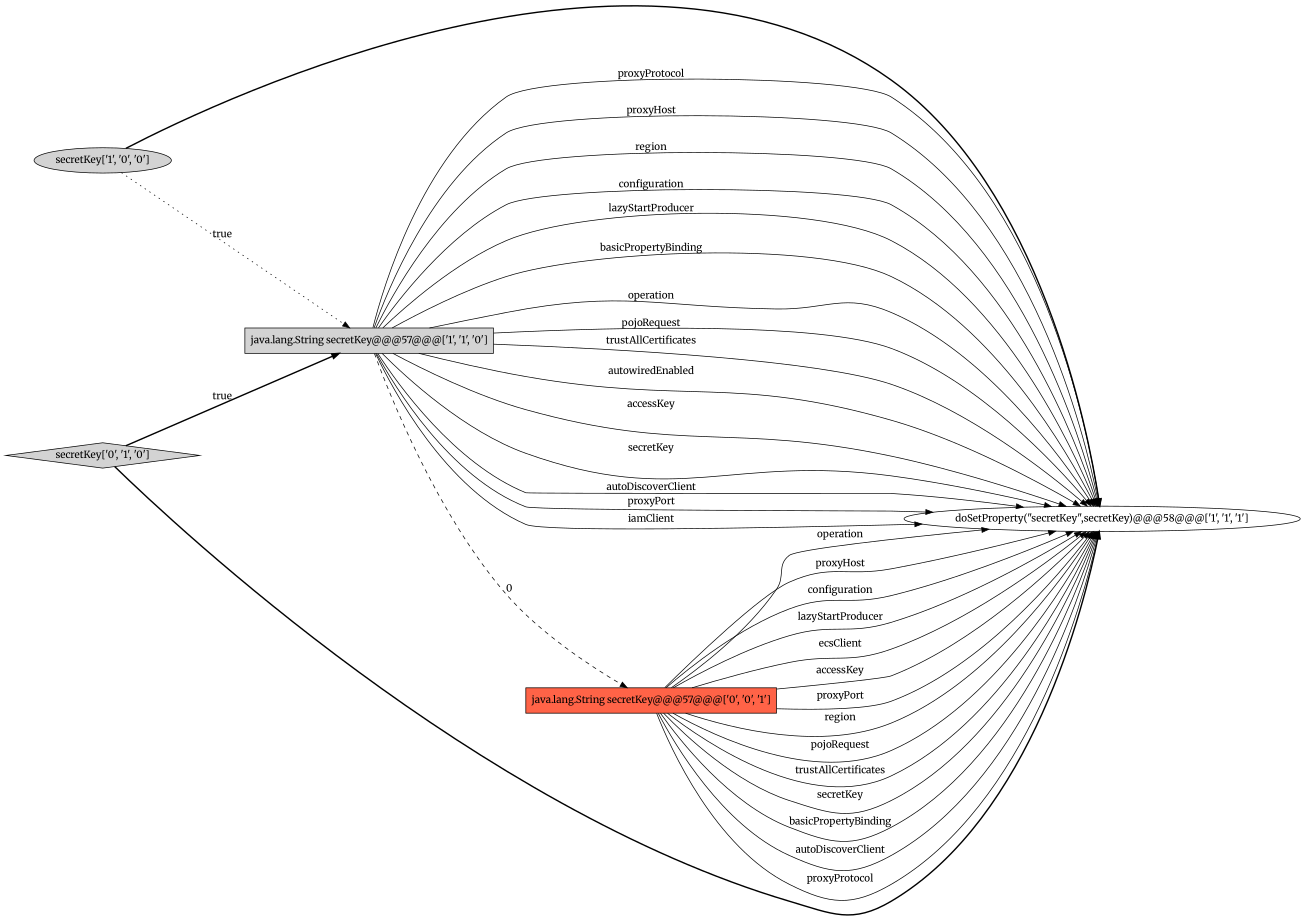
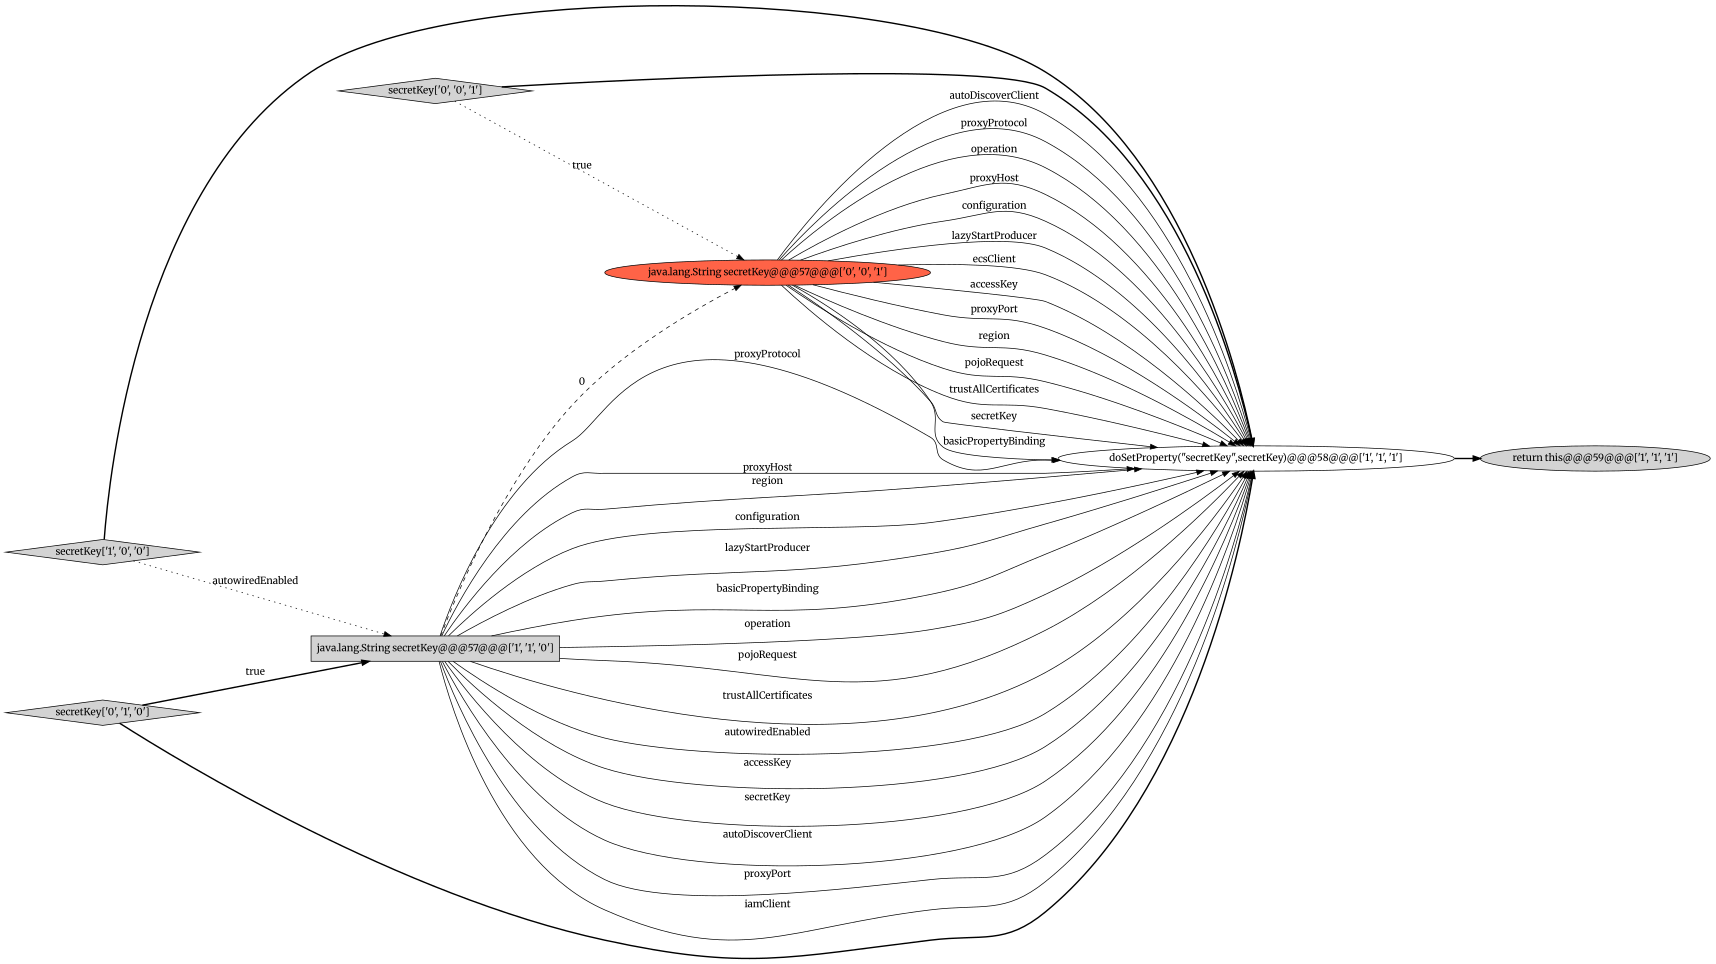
node "secretKey['0', '0', '1']": added
node "secretKey['1', '0', '0']": shape ellipse -> diamond
edge "secretKey['1', '0', '0']" -> "java.lang.String secretKey@@@57@@@['1', '1', '0']": label "true" -> "autowiredEnabled"
node "return this@@@59@@@['1', '1', '1']": added
node "java.lang.String secretKey@@@57@@@['0', '0', '1']": shape box -> ellipse
